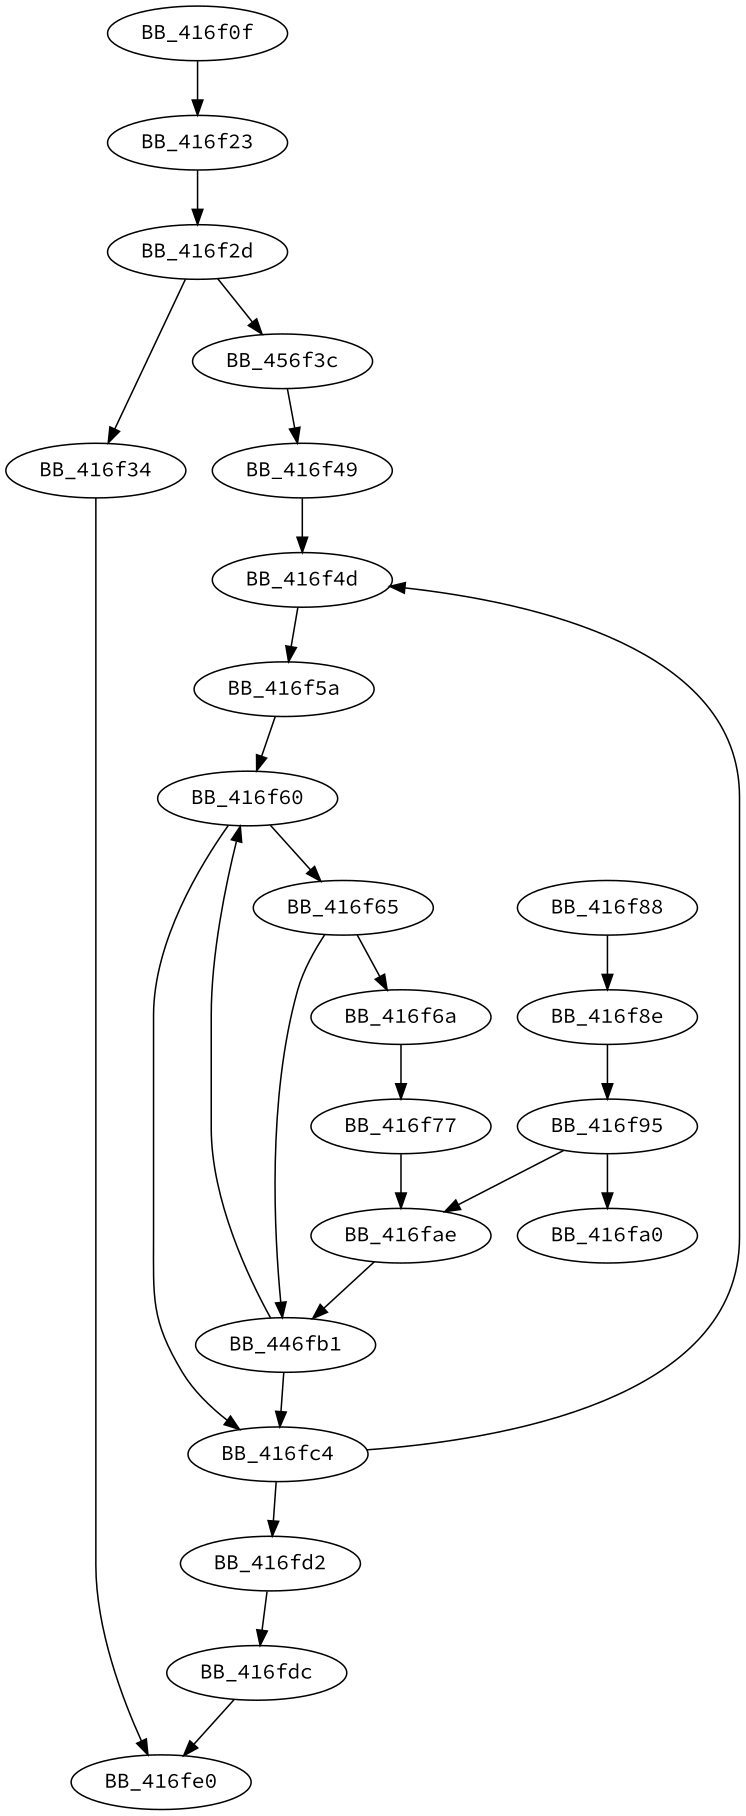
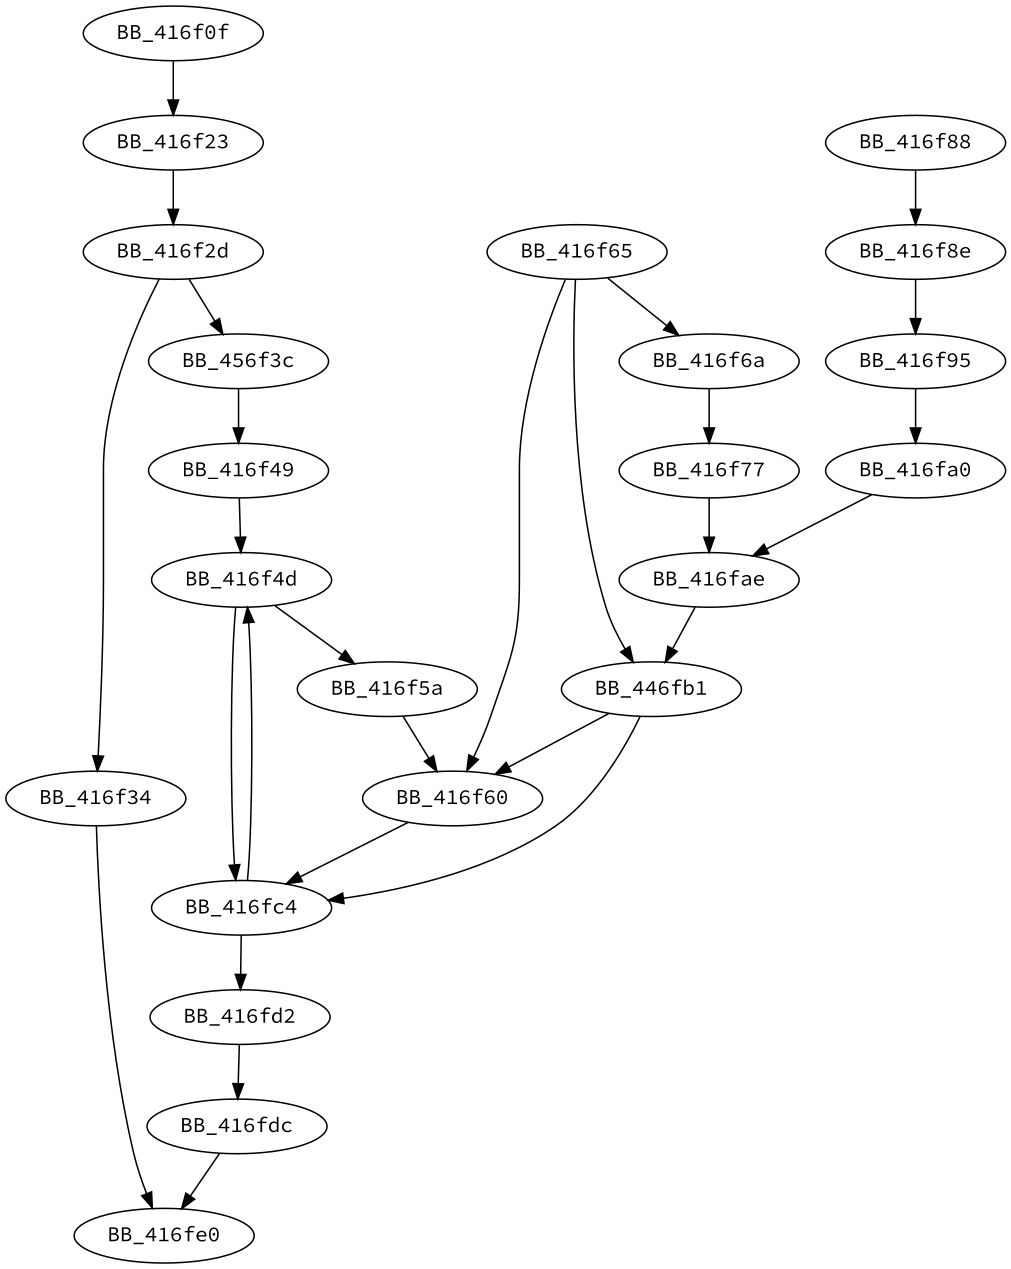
edge "BB_416f4d" -> "BB_416fc4": added
edge "BB_416f60" -> "BB_416f65": reversed
edge "BB_416f95" -> "BB_416fae": now "BB_416fa0" -> "BB_416fae"
